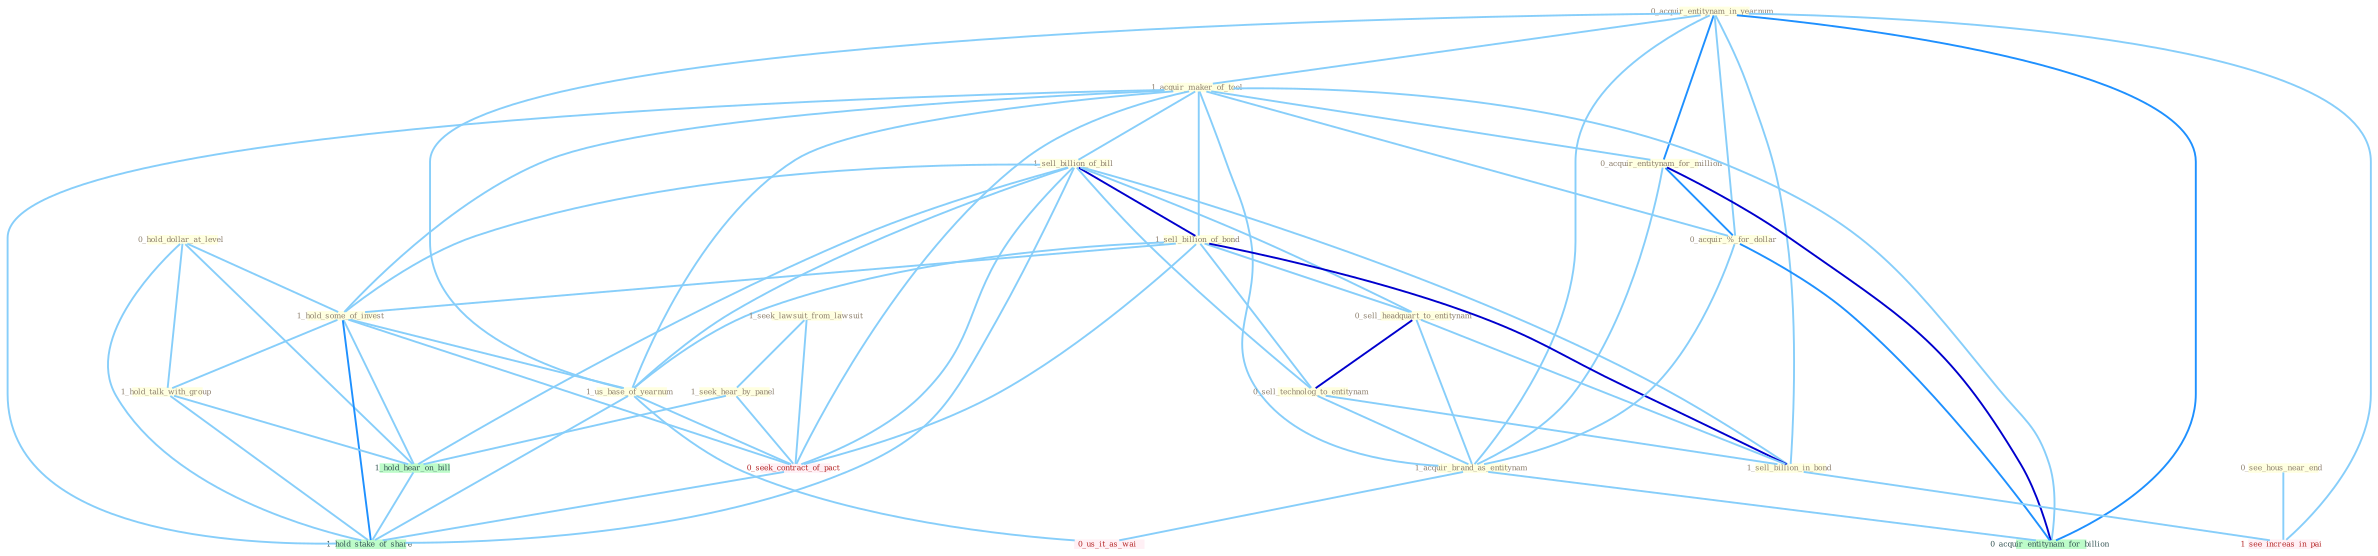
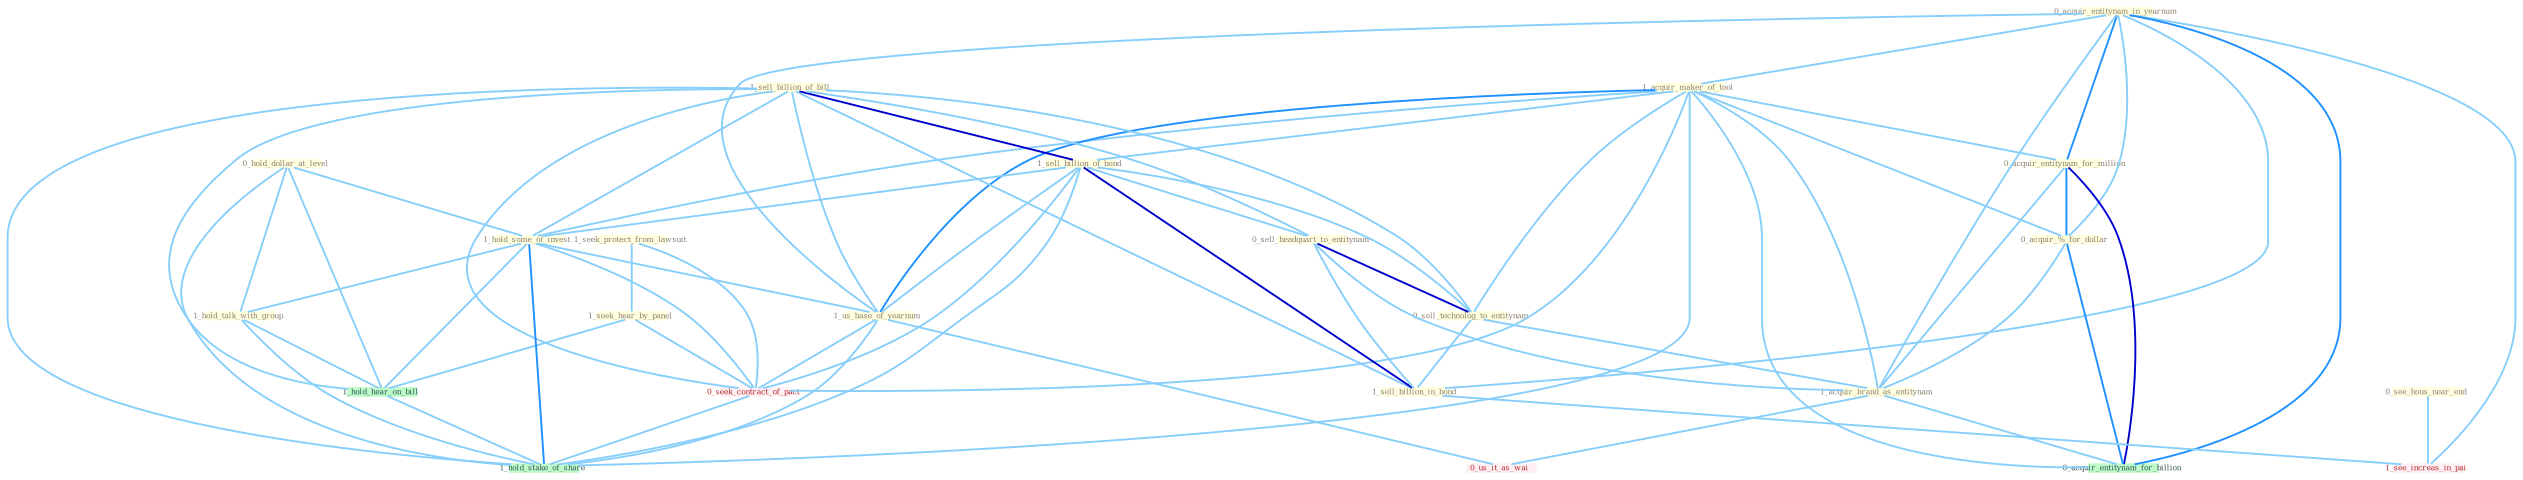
edge "1_acquir_maker_of_tool" -- "1_sell_billion_of_bill": now "1_acquir_maker_of_tool" -- "0_sell_technolog_to_entitynam"
edge "1_acquir_maker_of_tool" -- "1_us_base_of_yearnum": color #87cefa -> #1e90ff
node "1_seek_lawsuit_from_lawsuit": label "1_seek_lawsuit_from_lawsuit" -> "1_seek_protect_from_lawsuit"
edge "1_sell_billion_of_bond" -- "1_hold_stake_of_share": added
